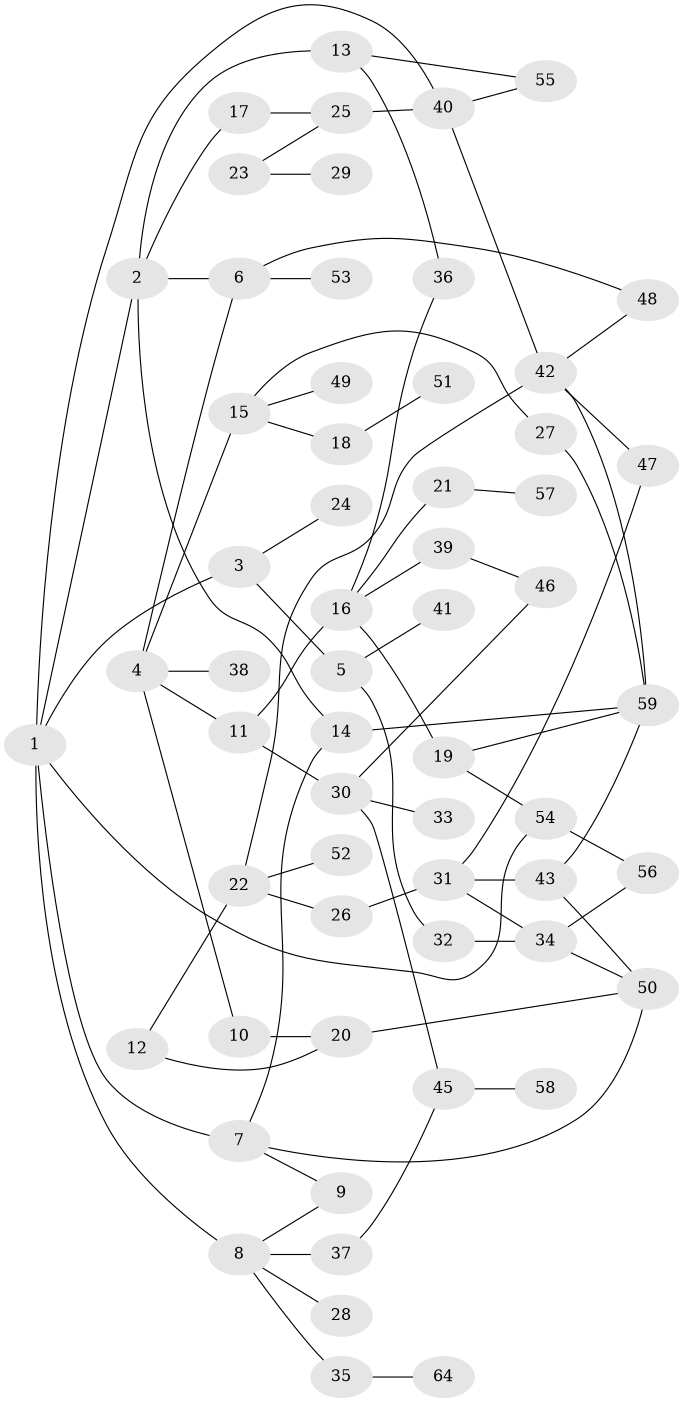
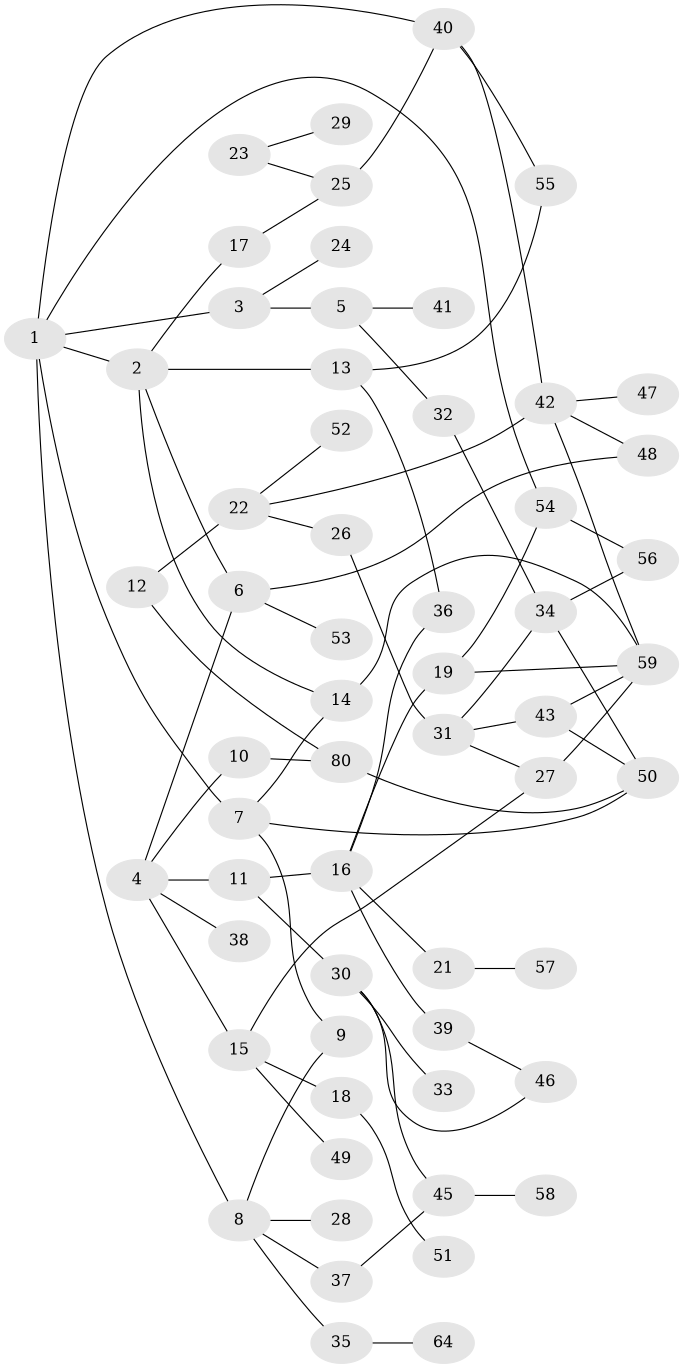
edge "47" -- "31": now "27" -- "31"
node "20": label "20" -> "80"
